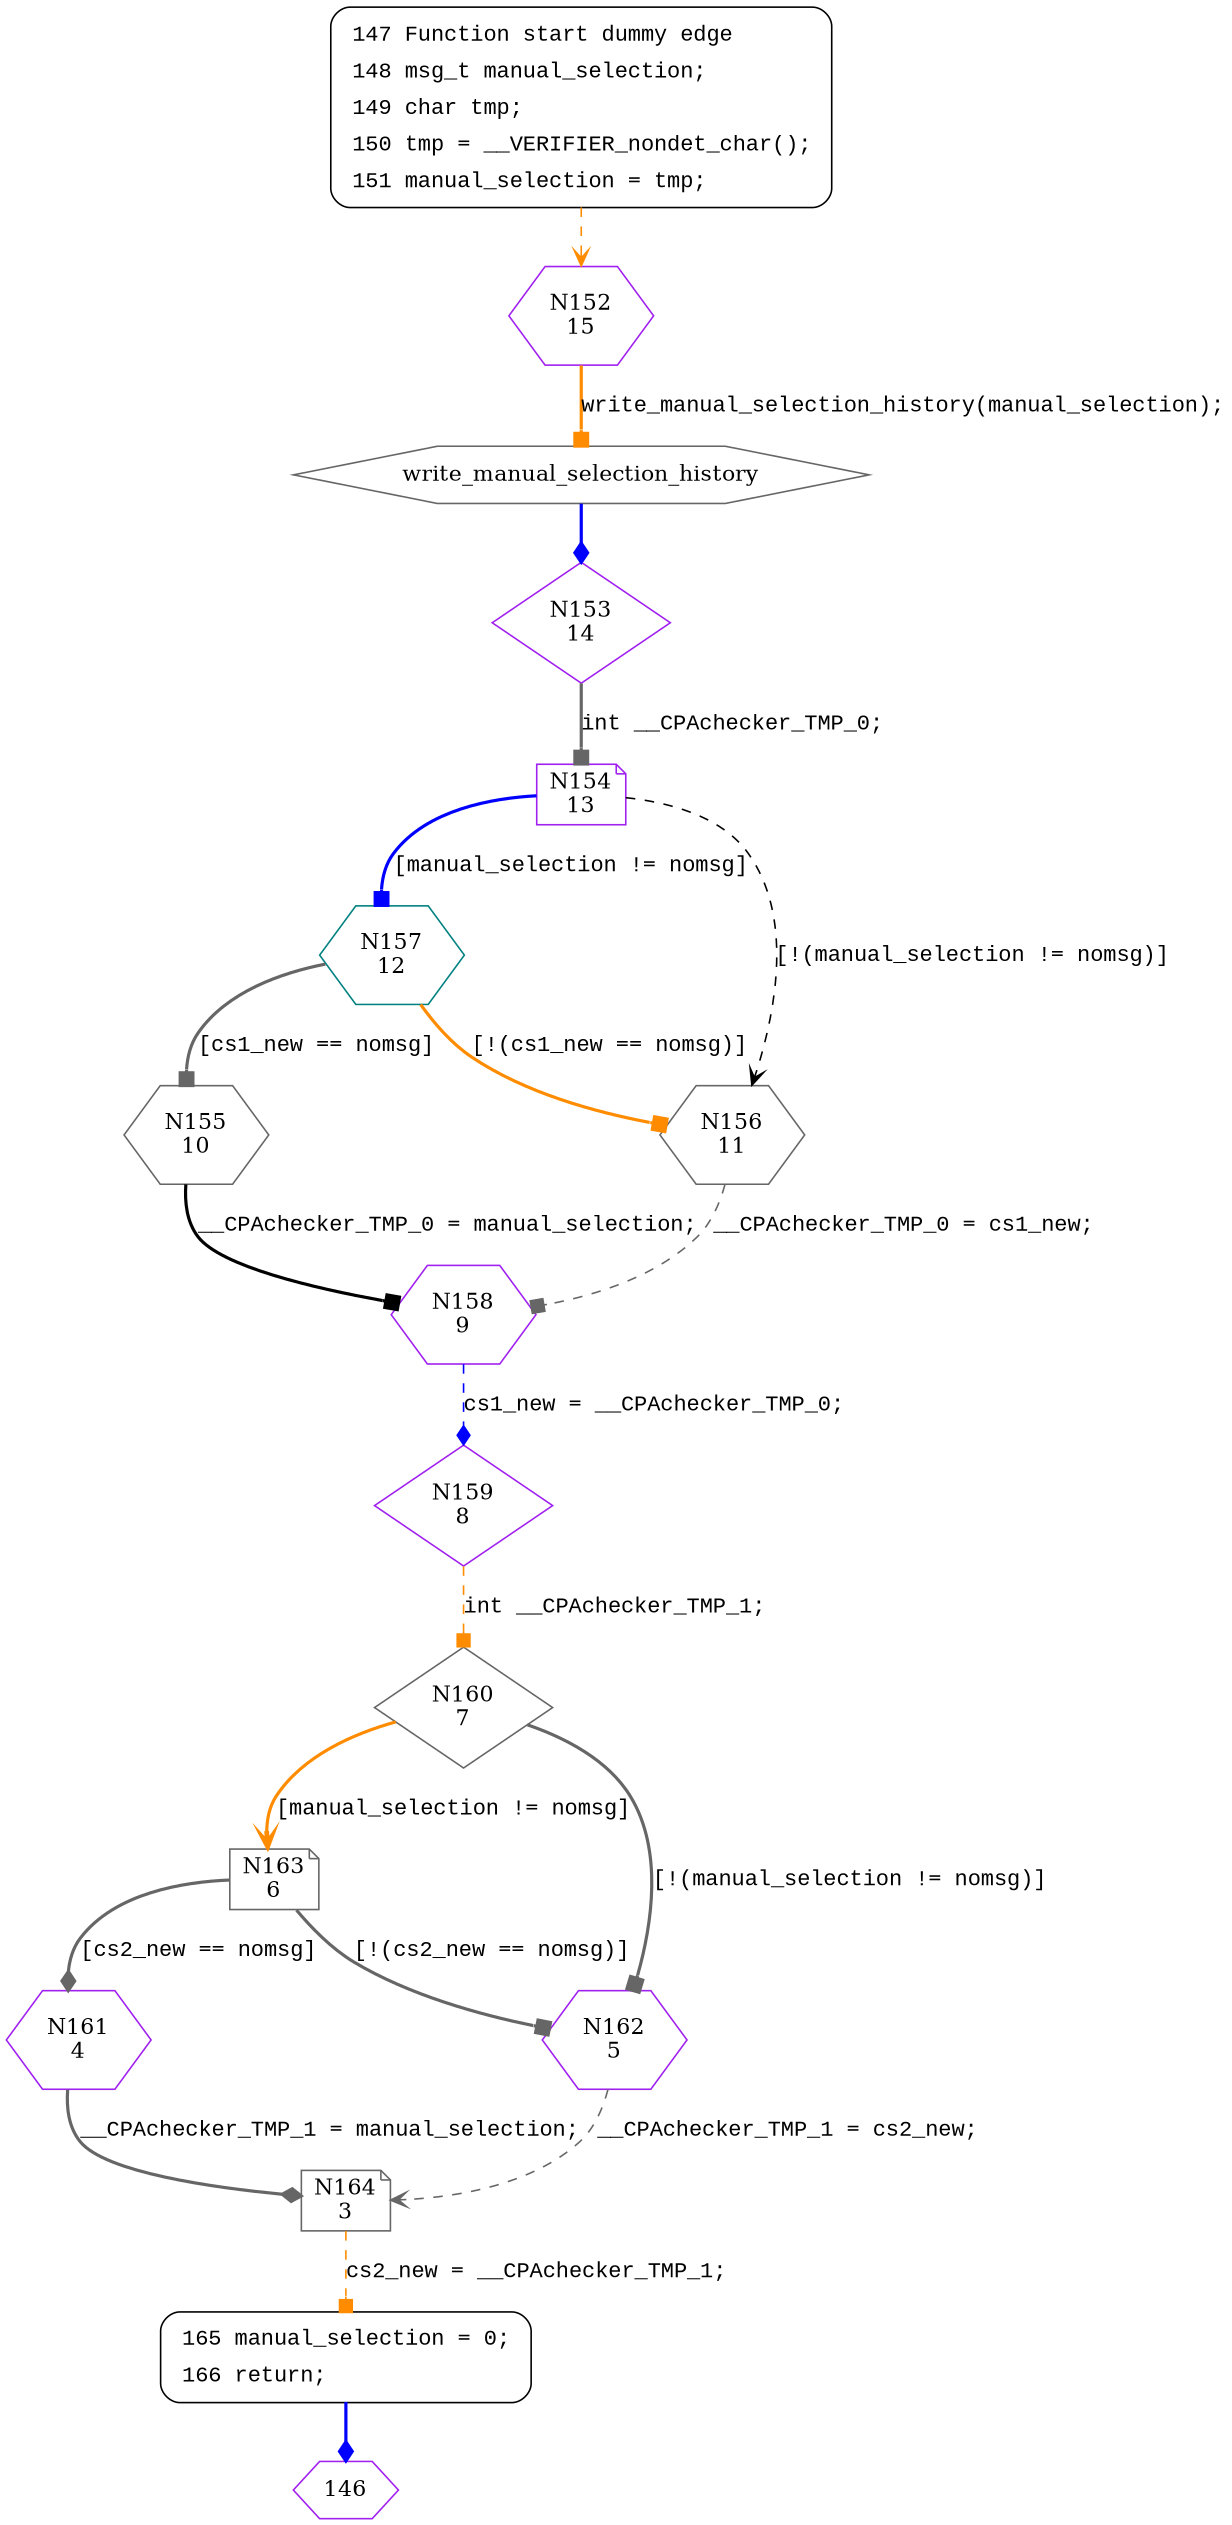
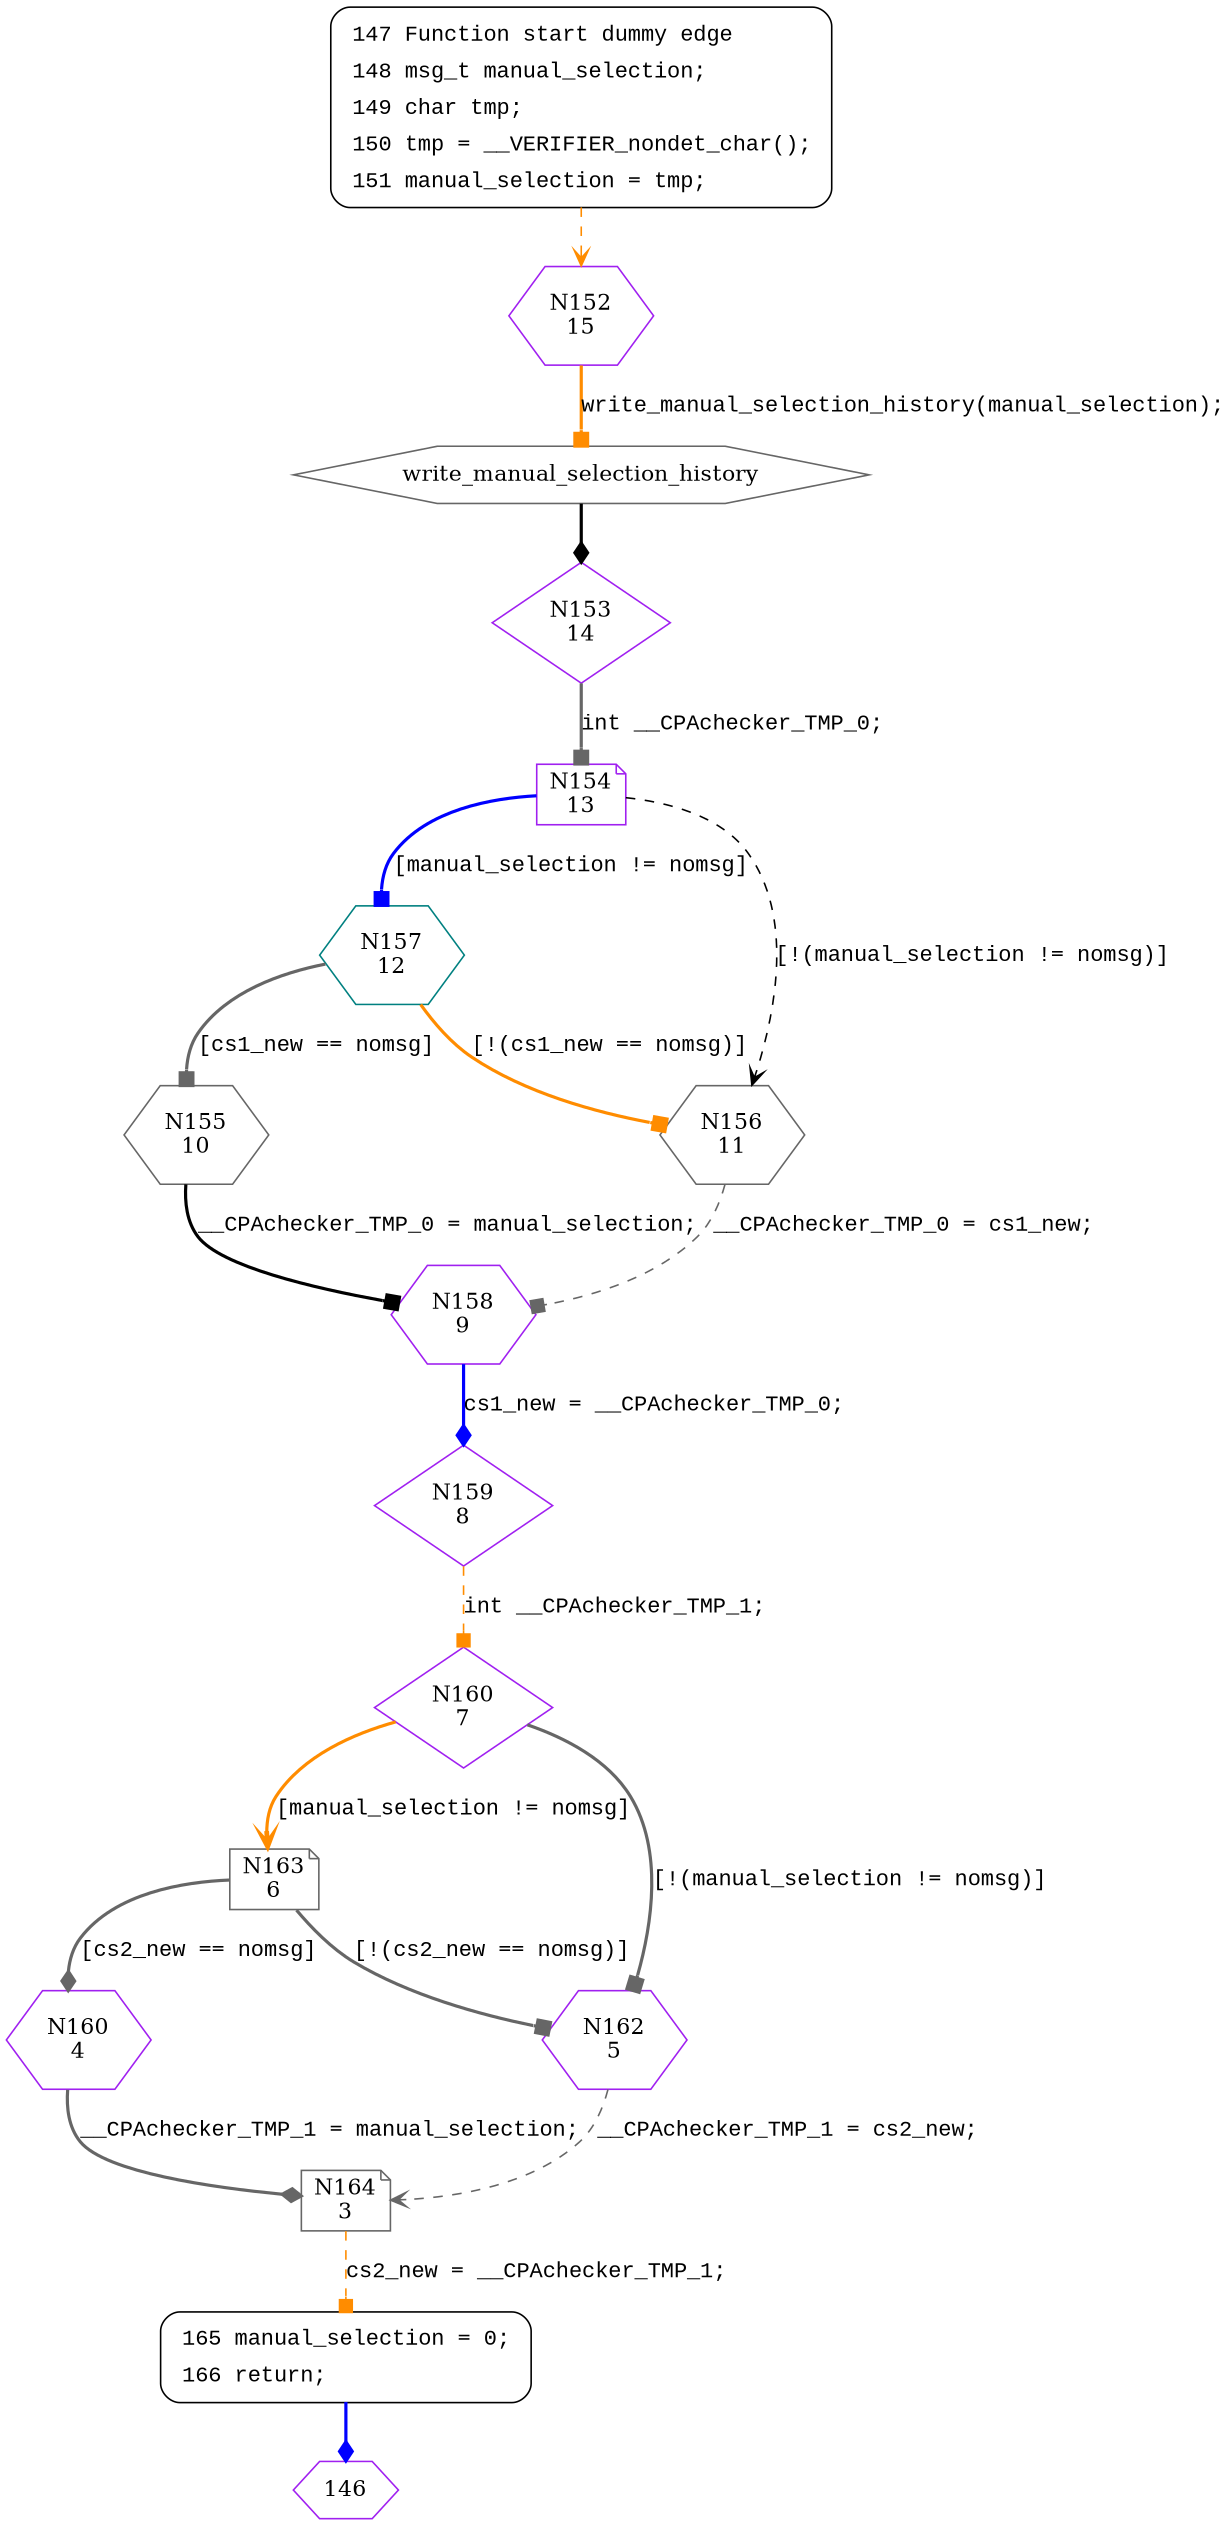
edge "write_manual_selection_history" -> "N153 14": color blue -> black
edge "N158 9" -> "N159 8": style dashed -> bold
node "N160 7": color gray40 -> purple
node "N161 4": label "N161 4" -> "N160 4"
